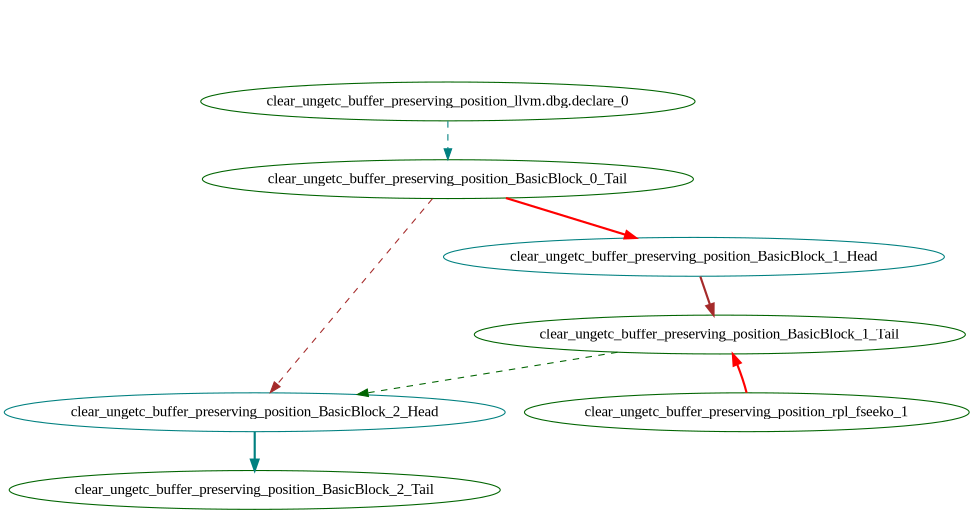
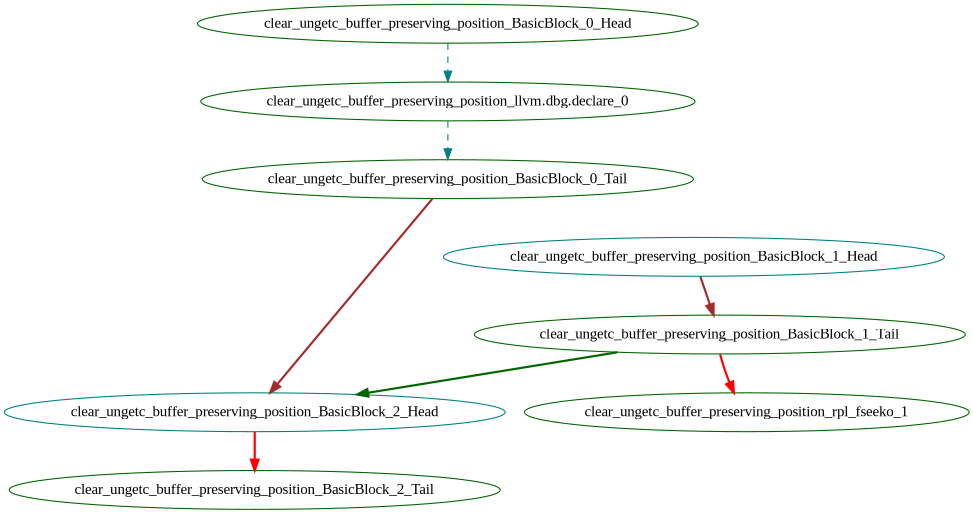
node "clear_ungetc_buffer_preserving_position_BasicBlock_0_Head": added
edge "clear_ungetc_buffer_preserving_position_BasicBlock_0_Tail" -> "clear_ungetc_buffer_preserving_position_BasicBlock_1_Head": removed
edge "clear_ungetc_buffer_preserving_position_BasicBlock_0_Tail" -> "clear_ungetc_buffer_preserving_position_BasicBlock_2_Head": style dashed -> bold
edge "clear_ungetc_buffer_preserving_position_BasicBlock_1_Tail" -> "clear_ungetc_buffer_preserving_position_BasicBlock_2_Head": style dashed -> bold
edge "clear_ungetc_buffer_preserving_position_rpl_fseeko_1" -> "clear_ungetc_buffer_preserving_position_BasicBlock_1_Tail": reversed
edge "clear_ungetc_buffer_preserving_position_BasicBlock_2_Head" -> "clear_ungetc_buffer_preserving_position_BasicBlock_2_Tail": color teal -> red
